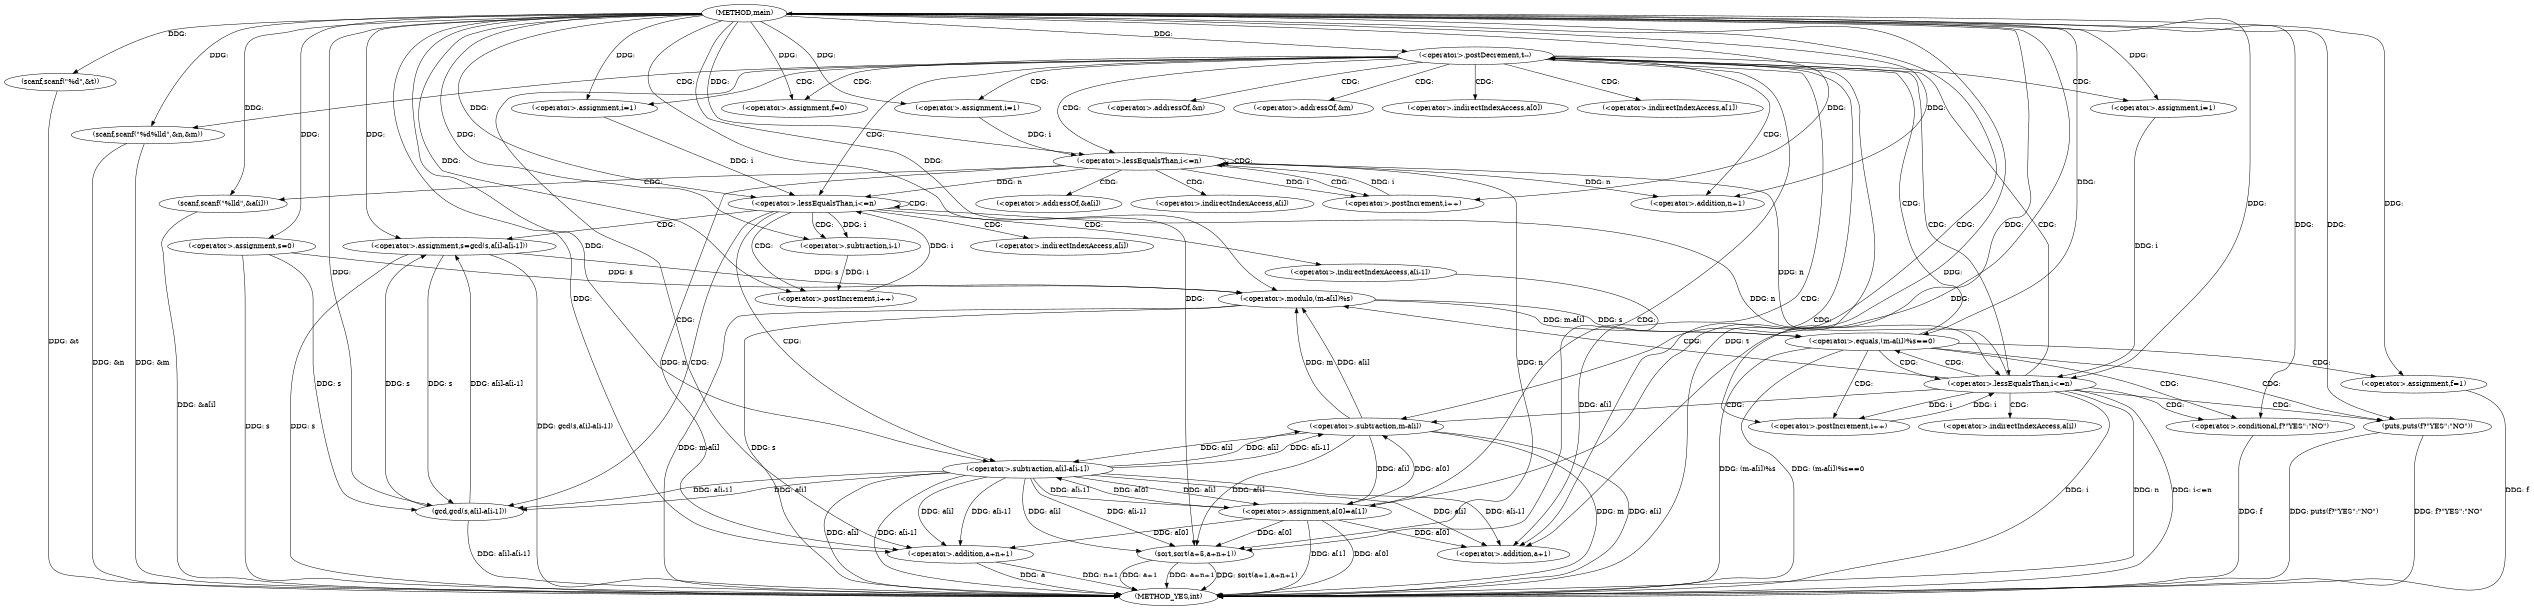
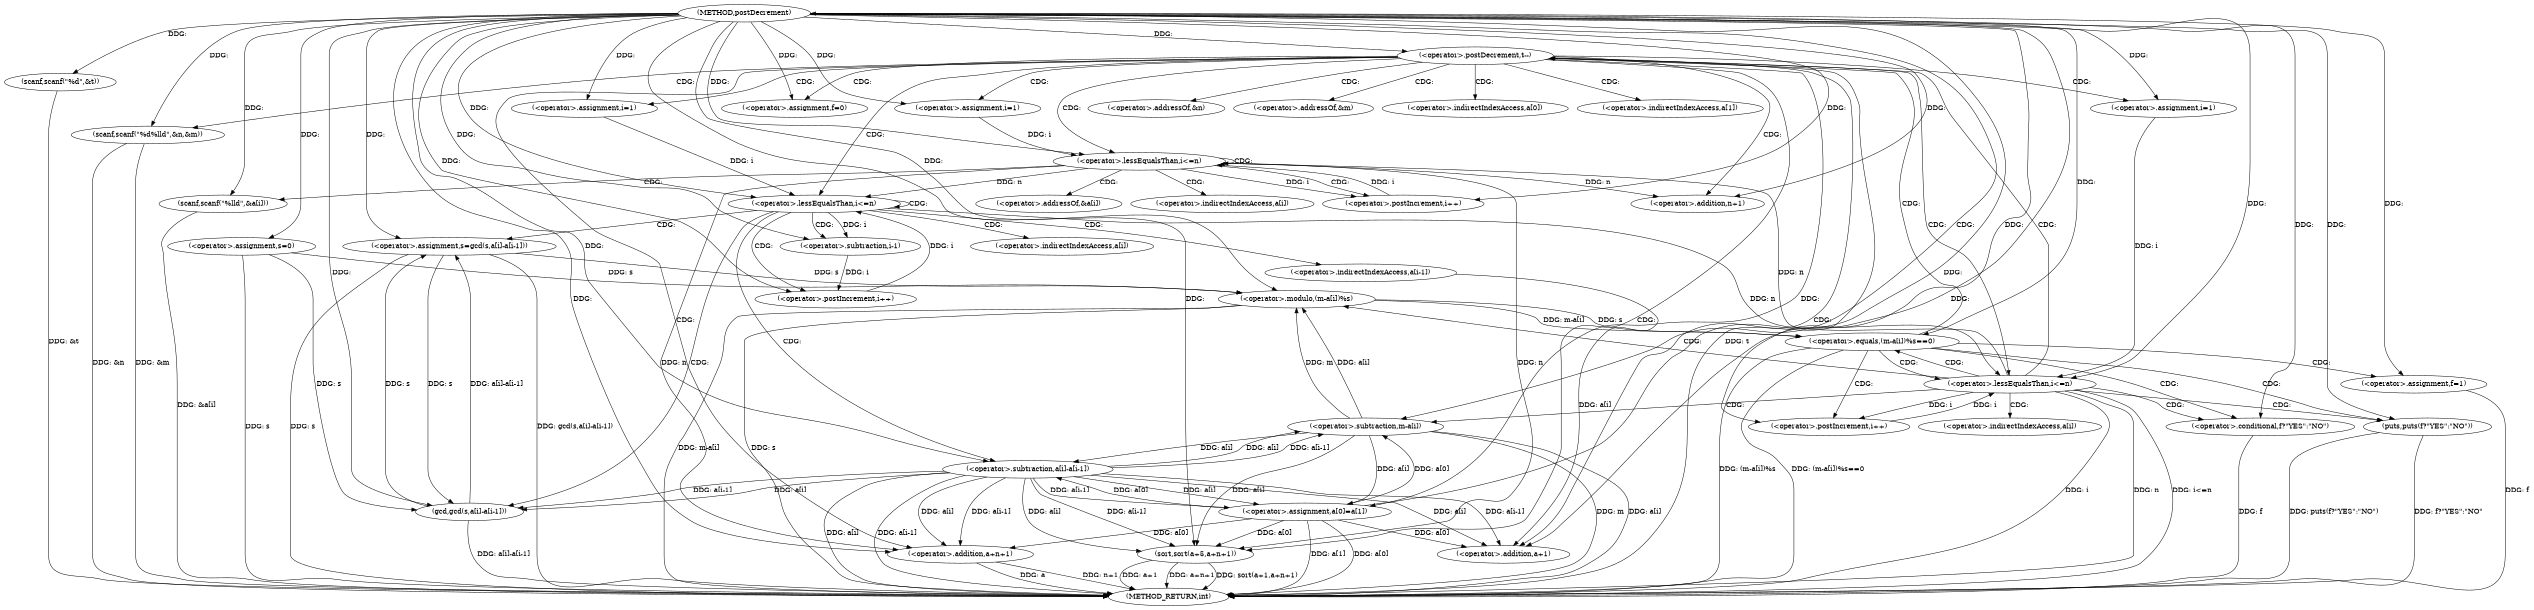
node "(METHOD,main)": label "(METHOD,main)" -> "(METHOD,postDecrement)"
edge "(<operator>.postDecrement,t--)" -> "(<operator>.assignment,a[0]=a[1])": label "CDG: " -> "DDG: "
node "(METHOD_YES,int)": label "(METHOD_YES,int)" -> "(METHOD_RETURN,int)"
